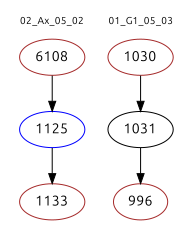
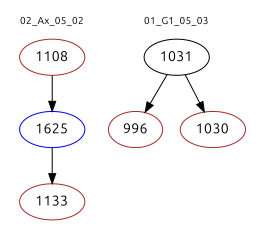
node "6108": label "6108" -> "1108"
edge "1030" -> "1031": reversed
node "1125": label "1125" -> "1625"
